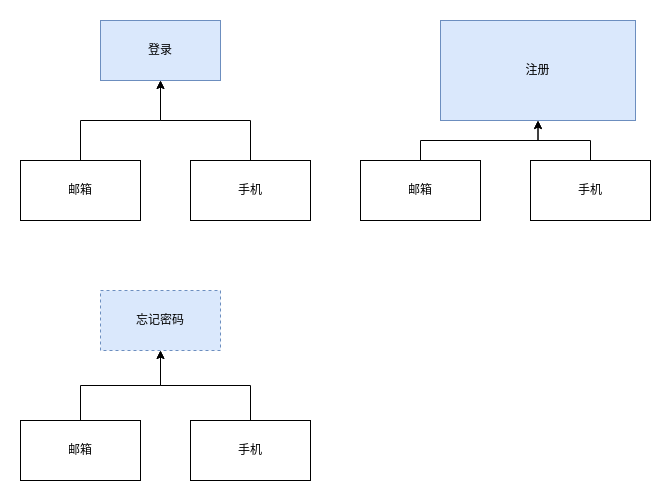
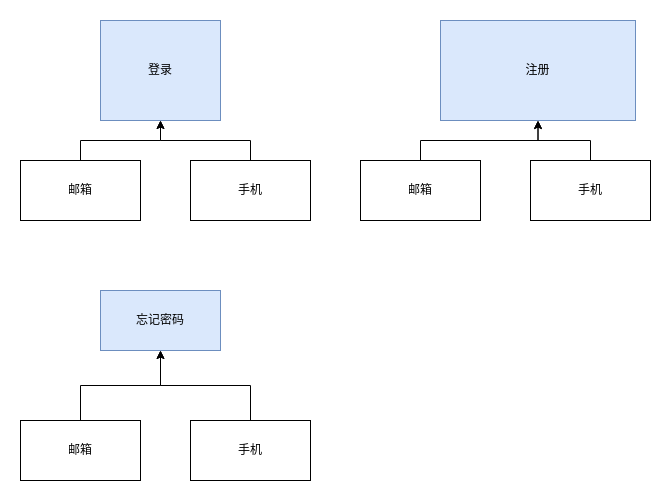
node "登录": size 120x60 -> 120x100
node "忘记密码": style dashed -> solid
